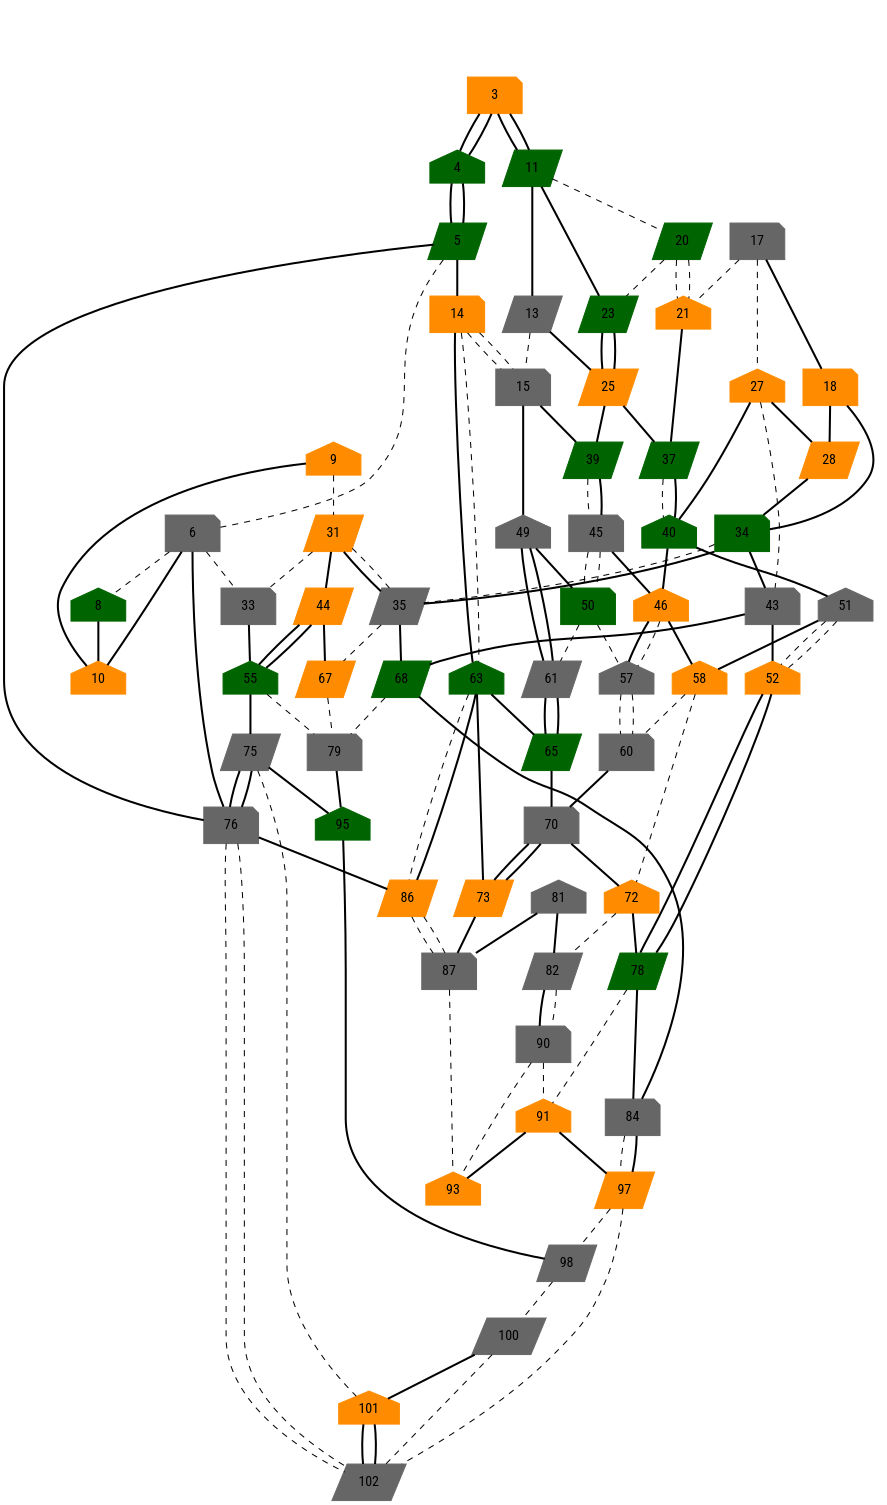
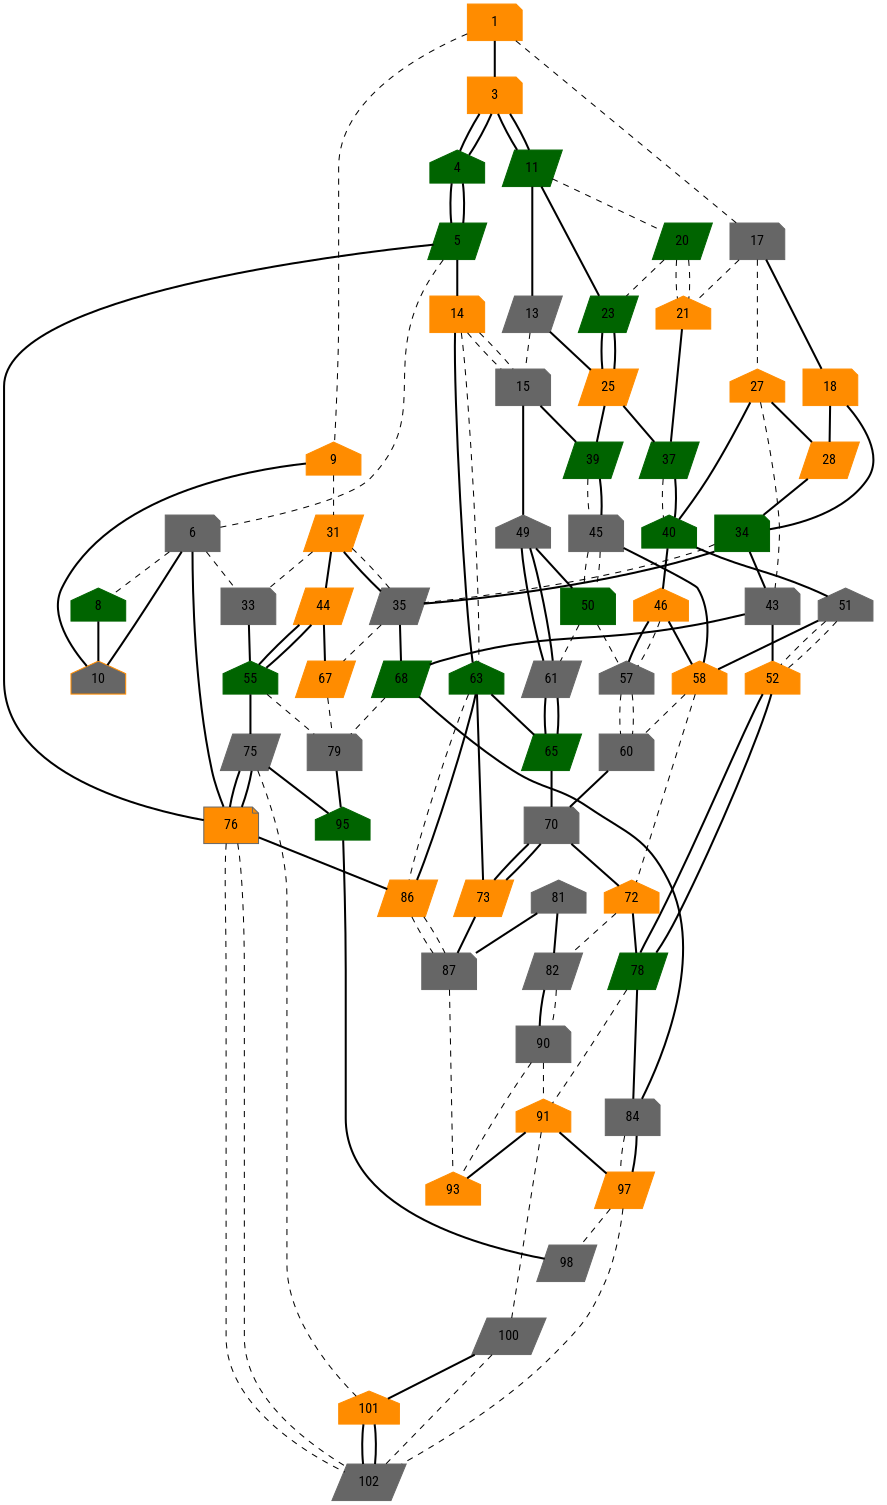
node "1": added
edge "45" -- "46": now "45" -- "58"
node "10": fillcolor darkorange -> gray40
node "76": fillcolor gray40 -> darkorange
edge "98" -- "100": now "91" -- "100"
